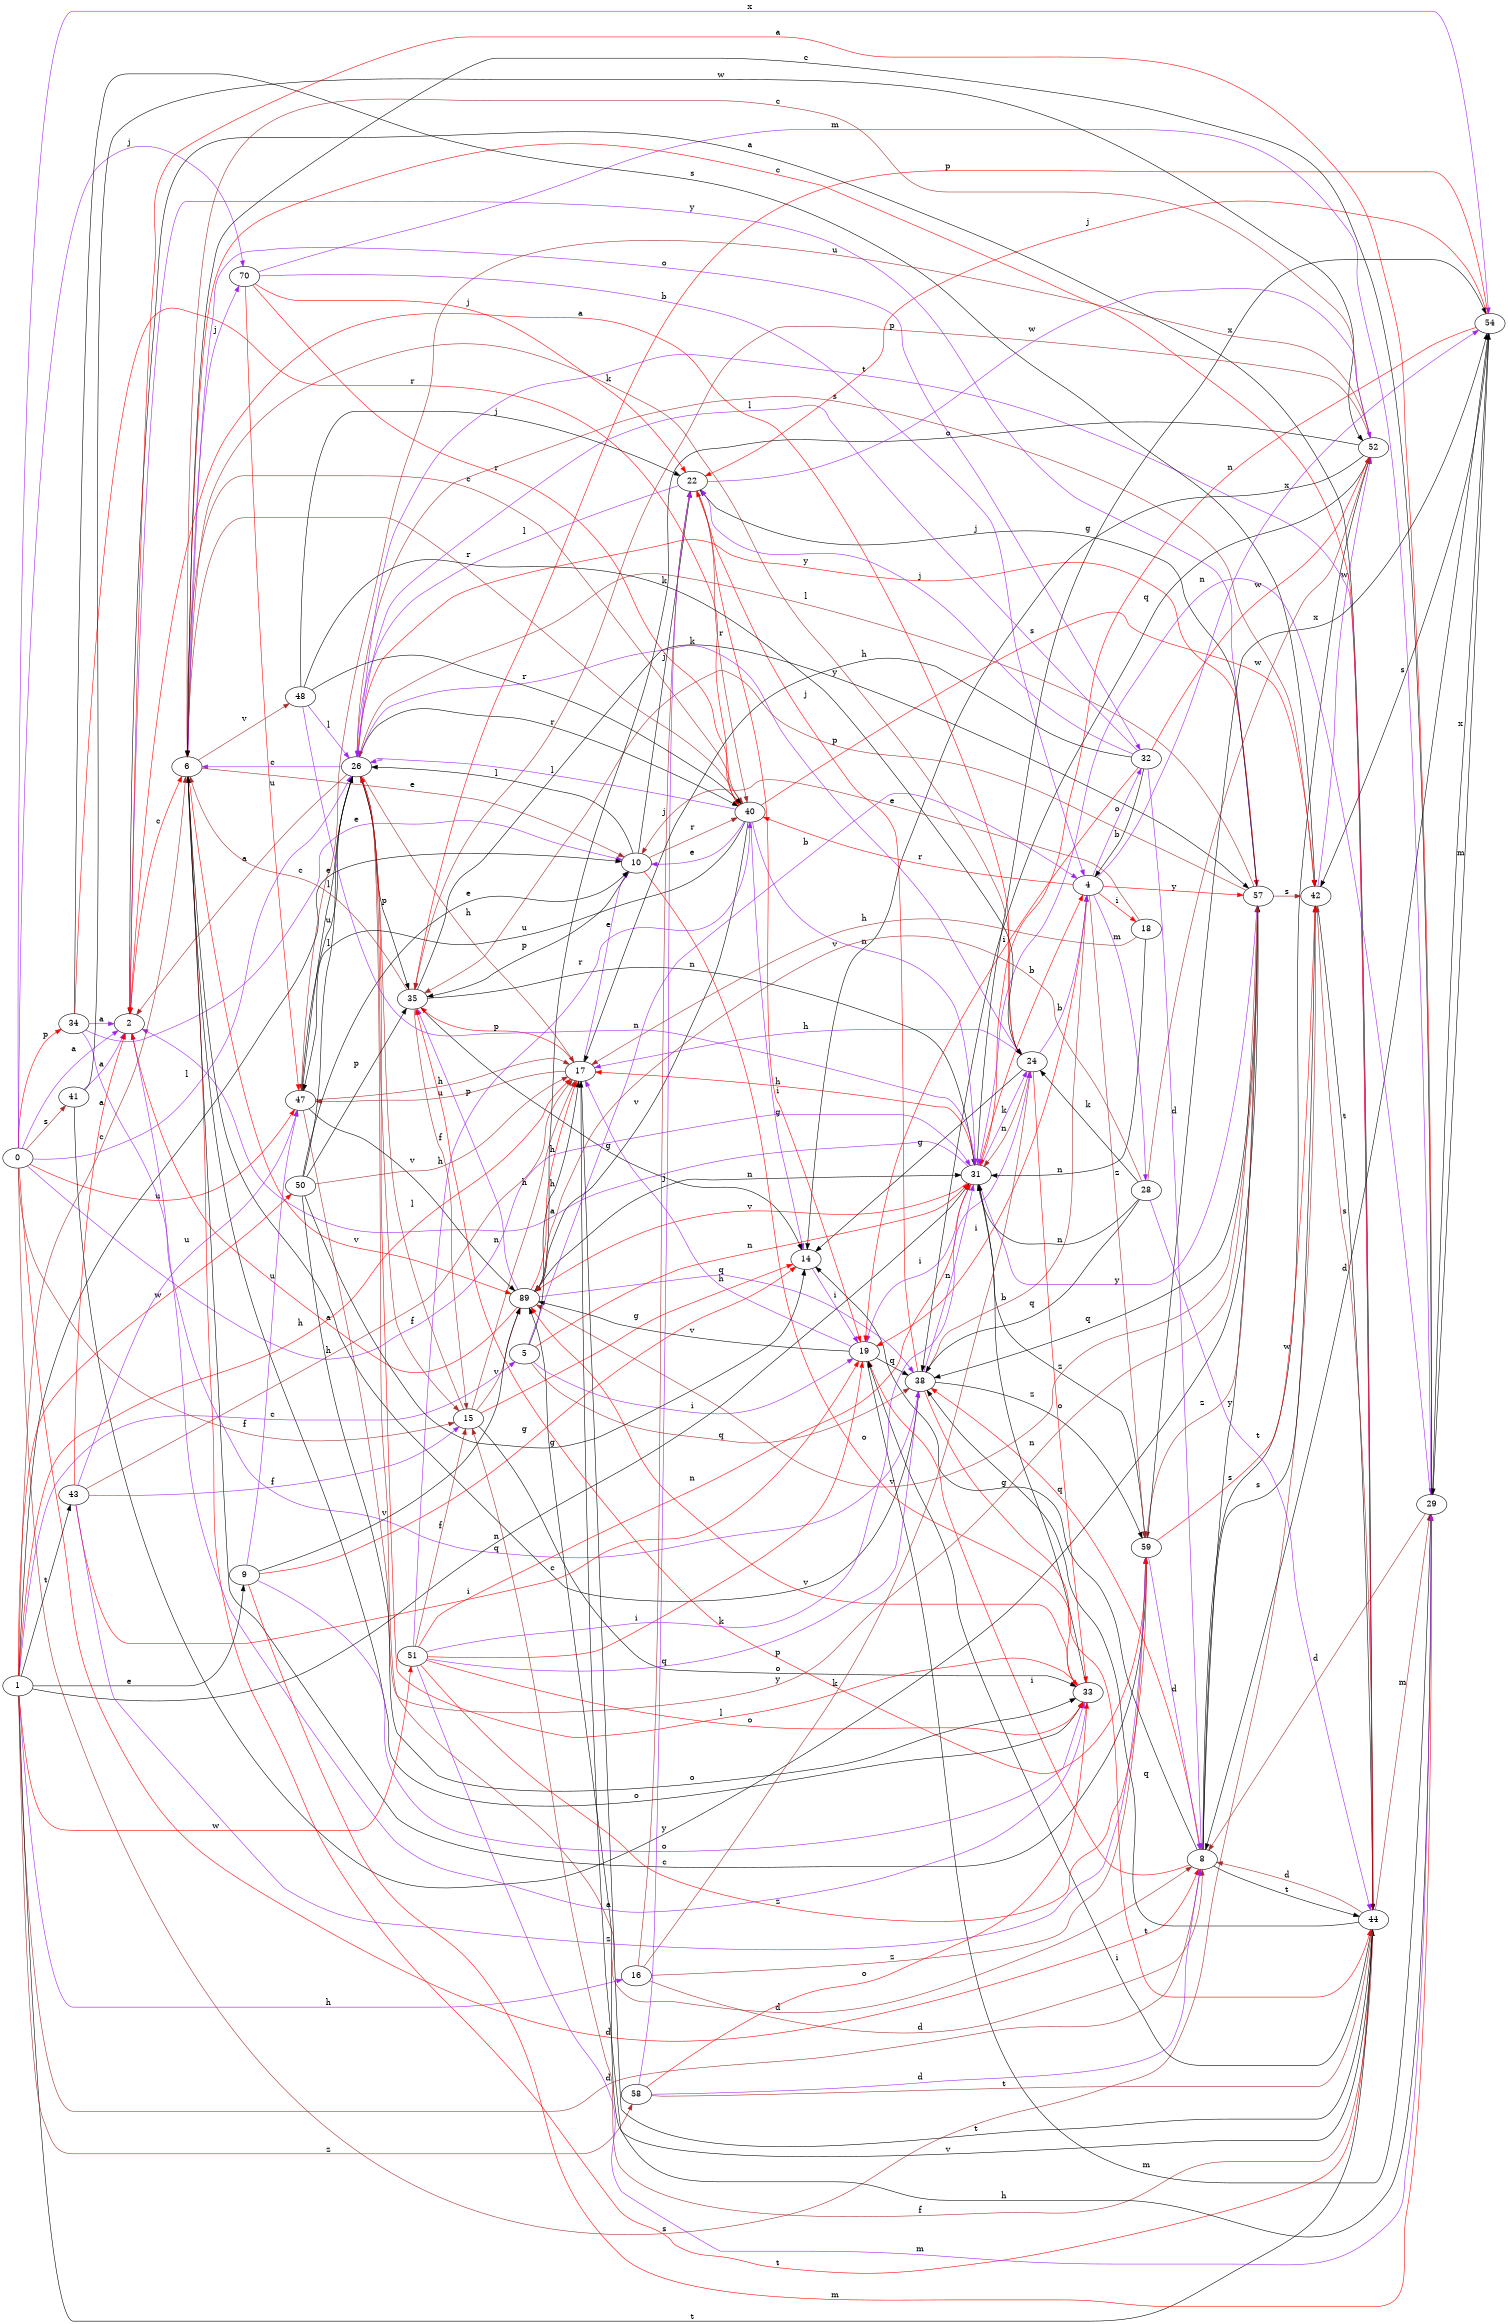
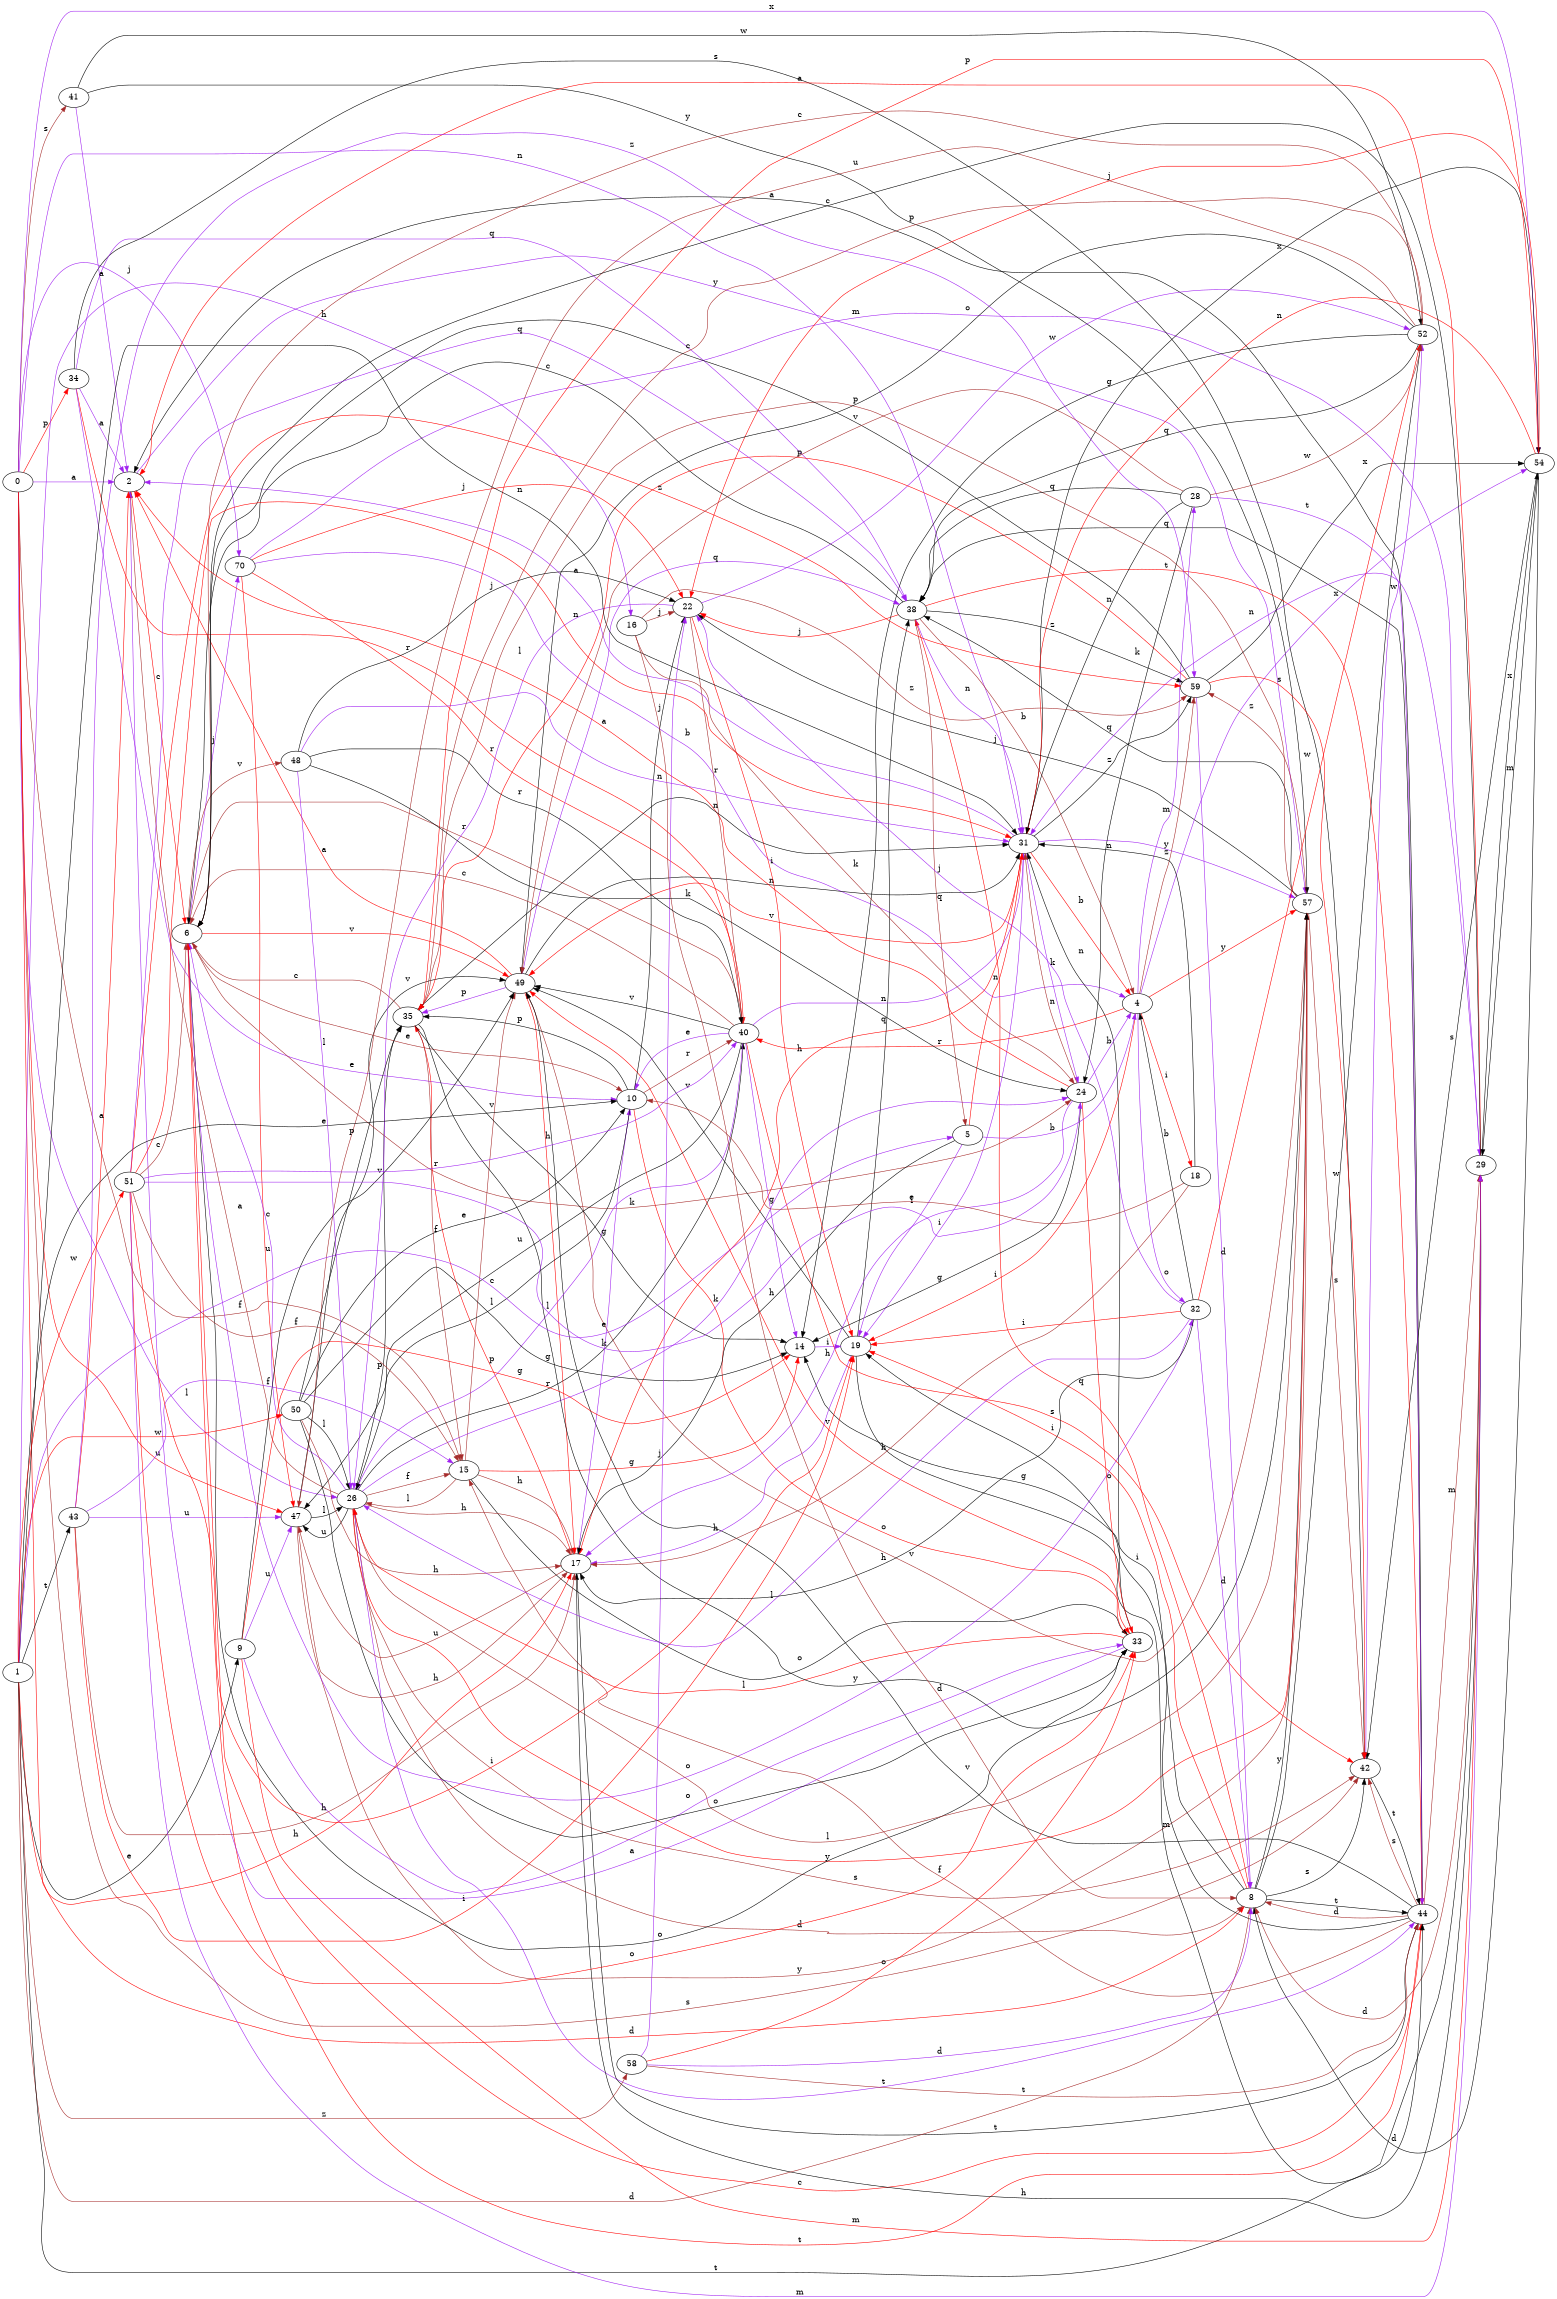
edge "1" -> "6": now "51" -> "6"
node "89": label "89" -> "49"
edge "5" -> "38": reversed
